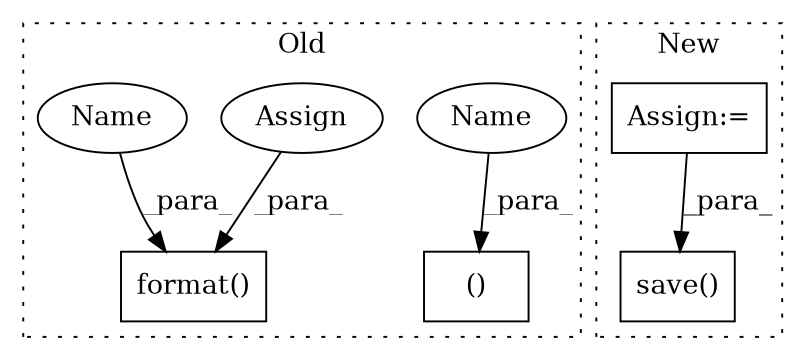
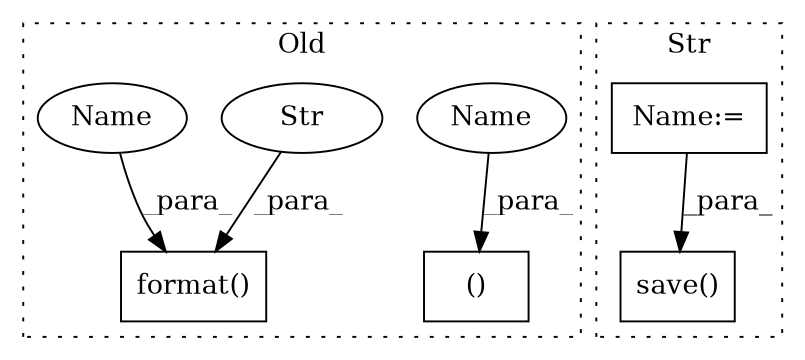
cluster "New": label "New" -> "Str"
node "Assign": label "Assign" -> "Str"
node "Assign:=": label "Assign:=" -> "Name:="
